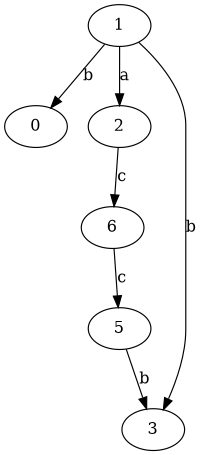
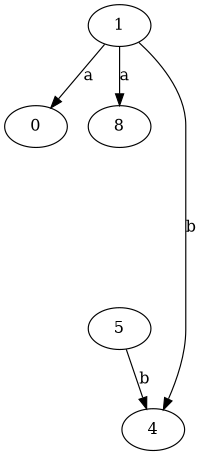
edge "1" -> "0": label "b" -> "a"
node "2": label "2" -> "8"
node "6": removed
node "3": label "3" -> "4"
